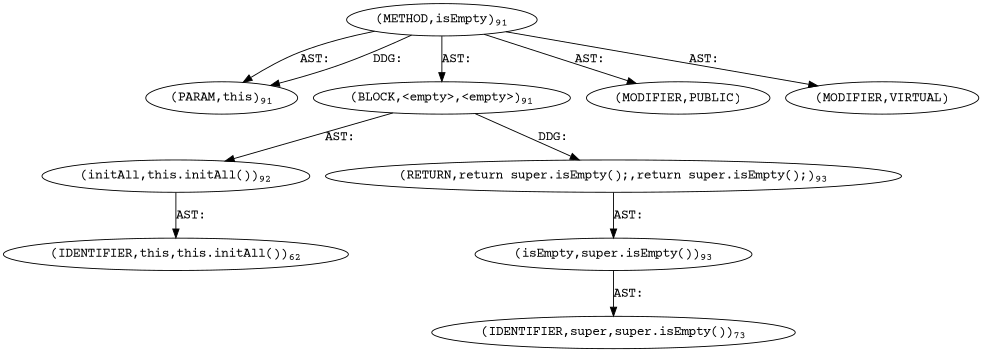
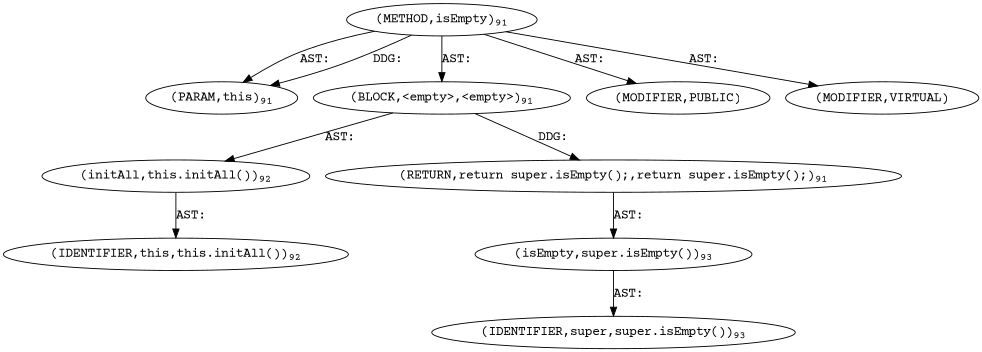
node "(RETURN,return super.isEmpty();,return super.isEmpty();)": text "93" -> "91"
node "(IDENTIFIER,this,this.initAll())": text "62" -> "92"
node "(IDENTIFIER,super,super.isEmpty())": text "73" -> "93"
